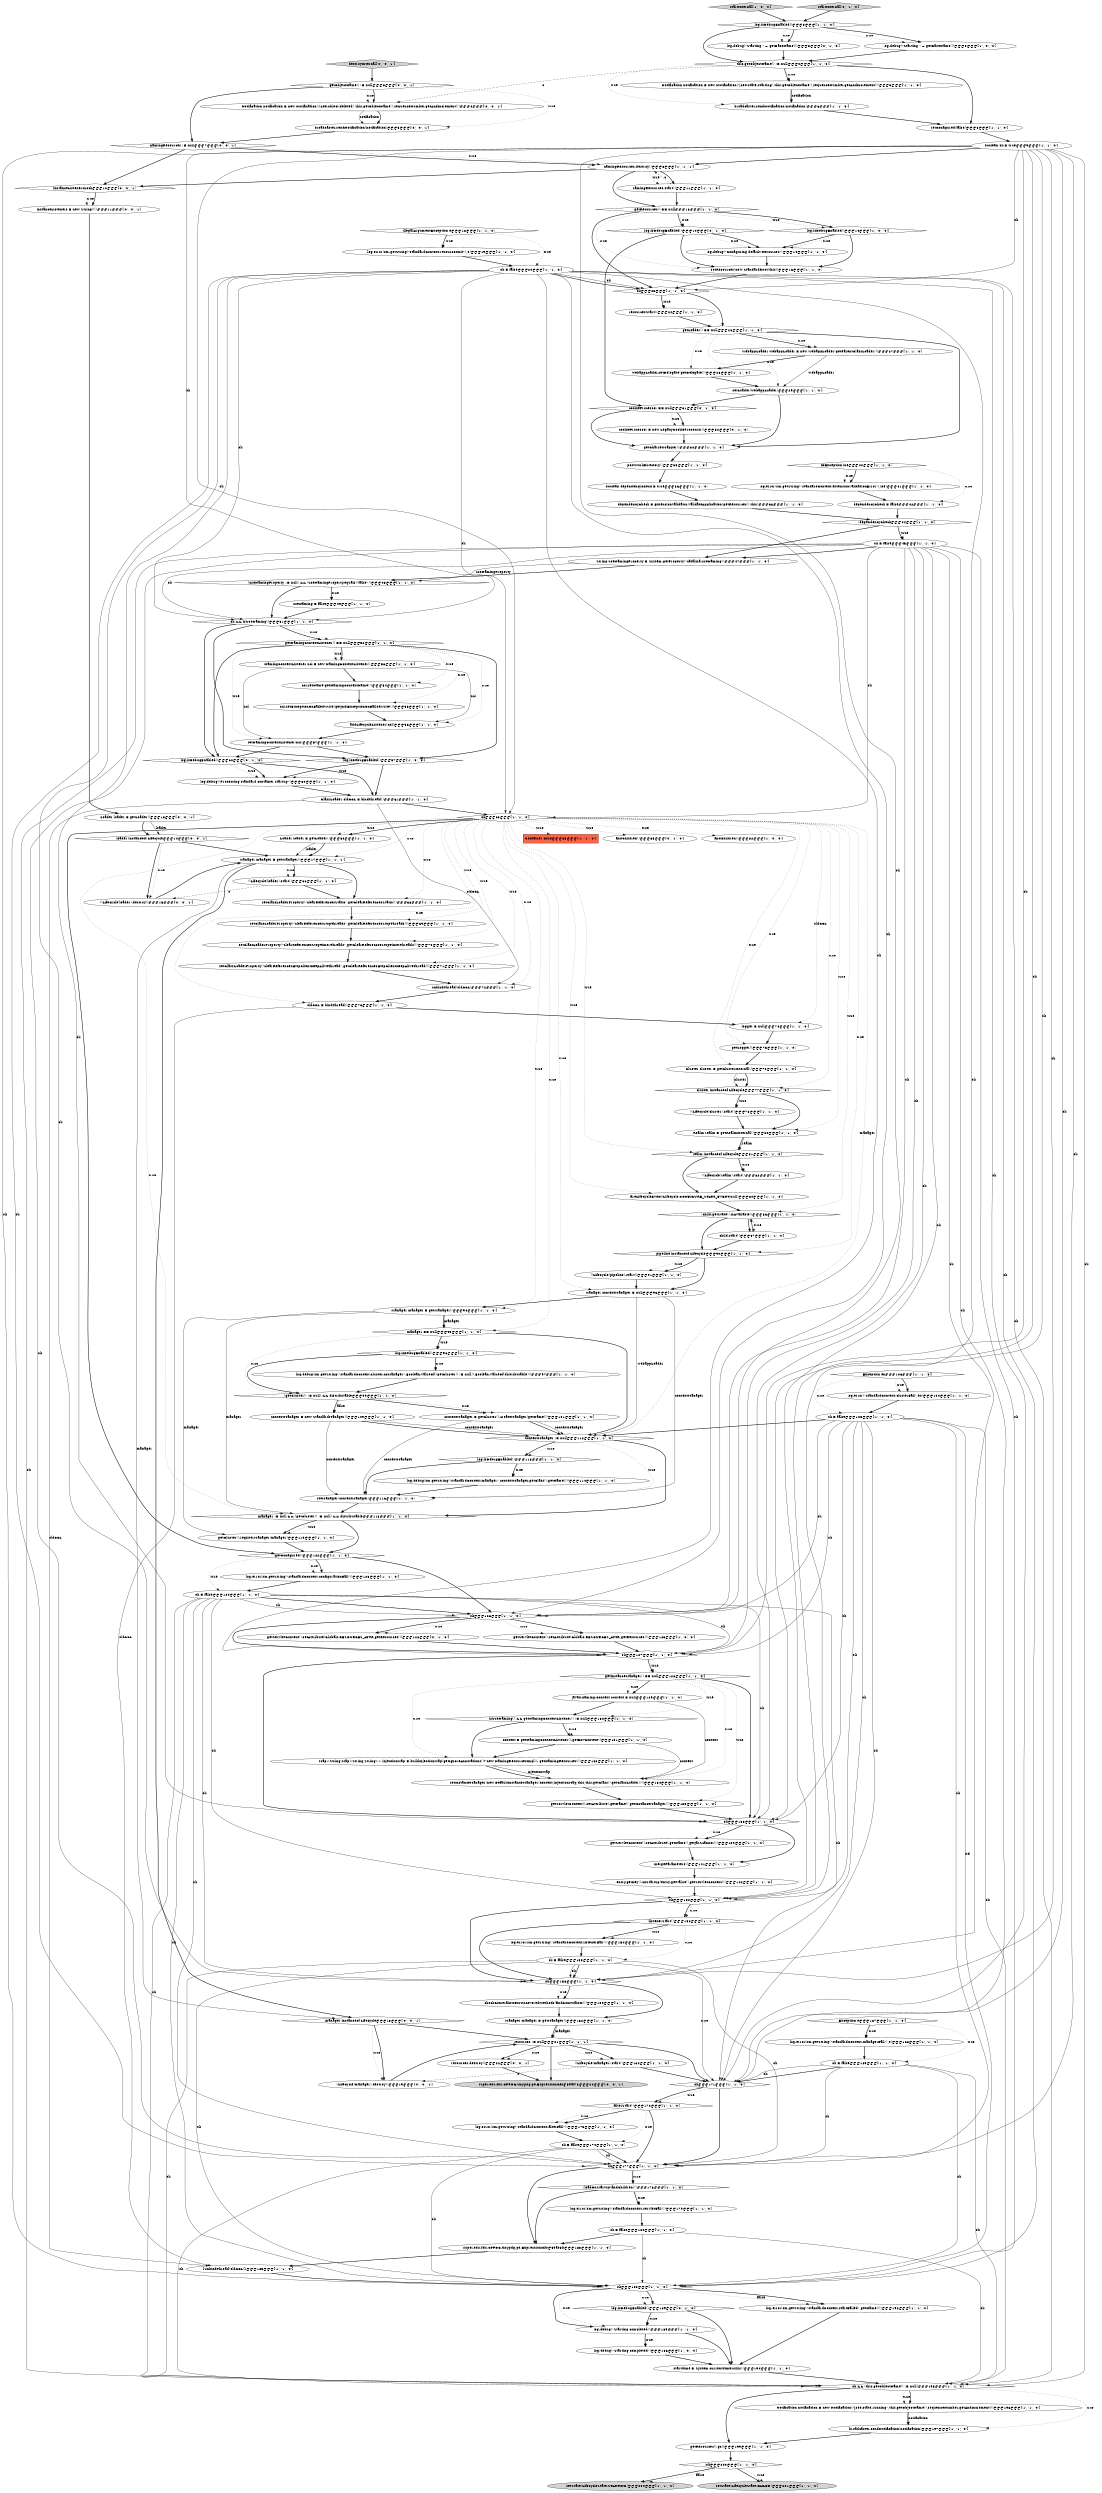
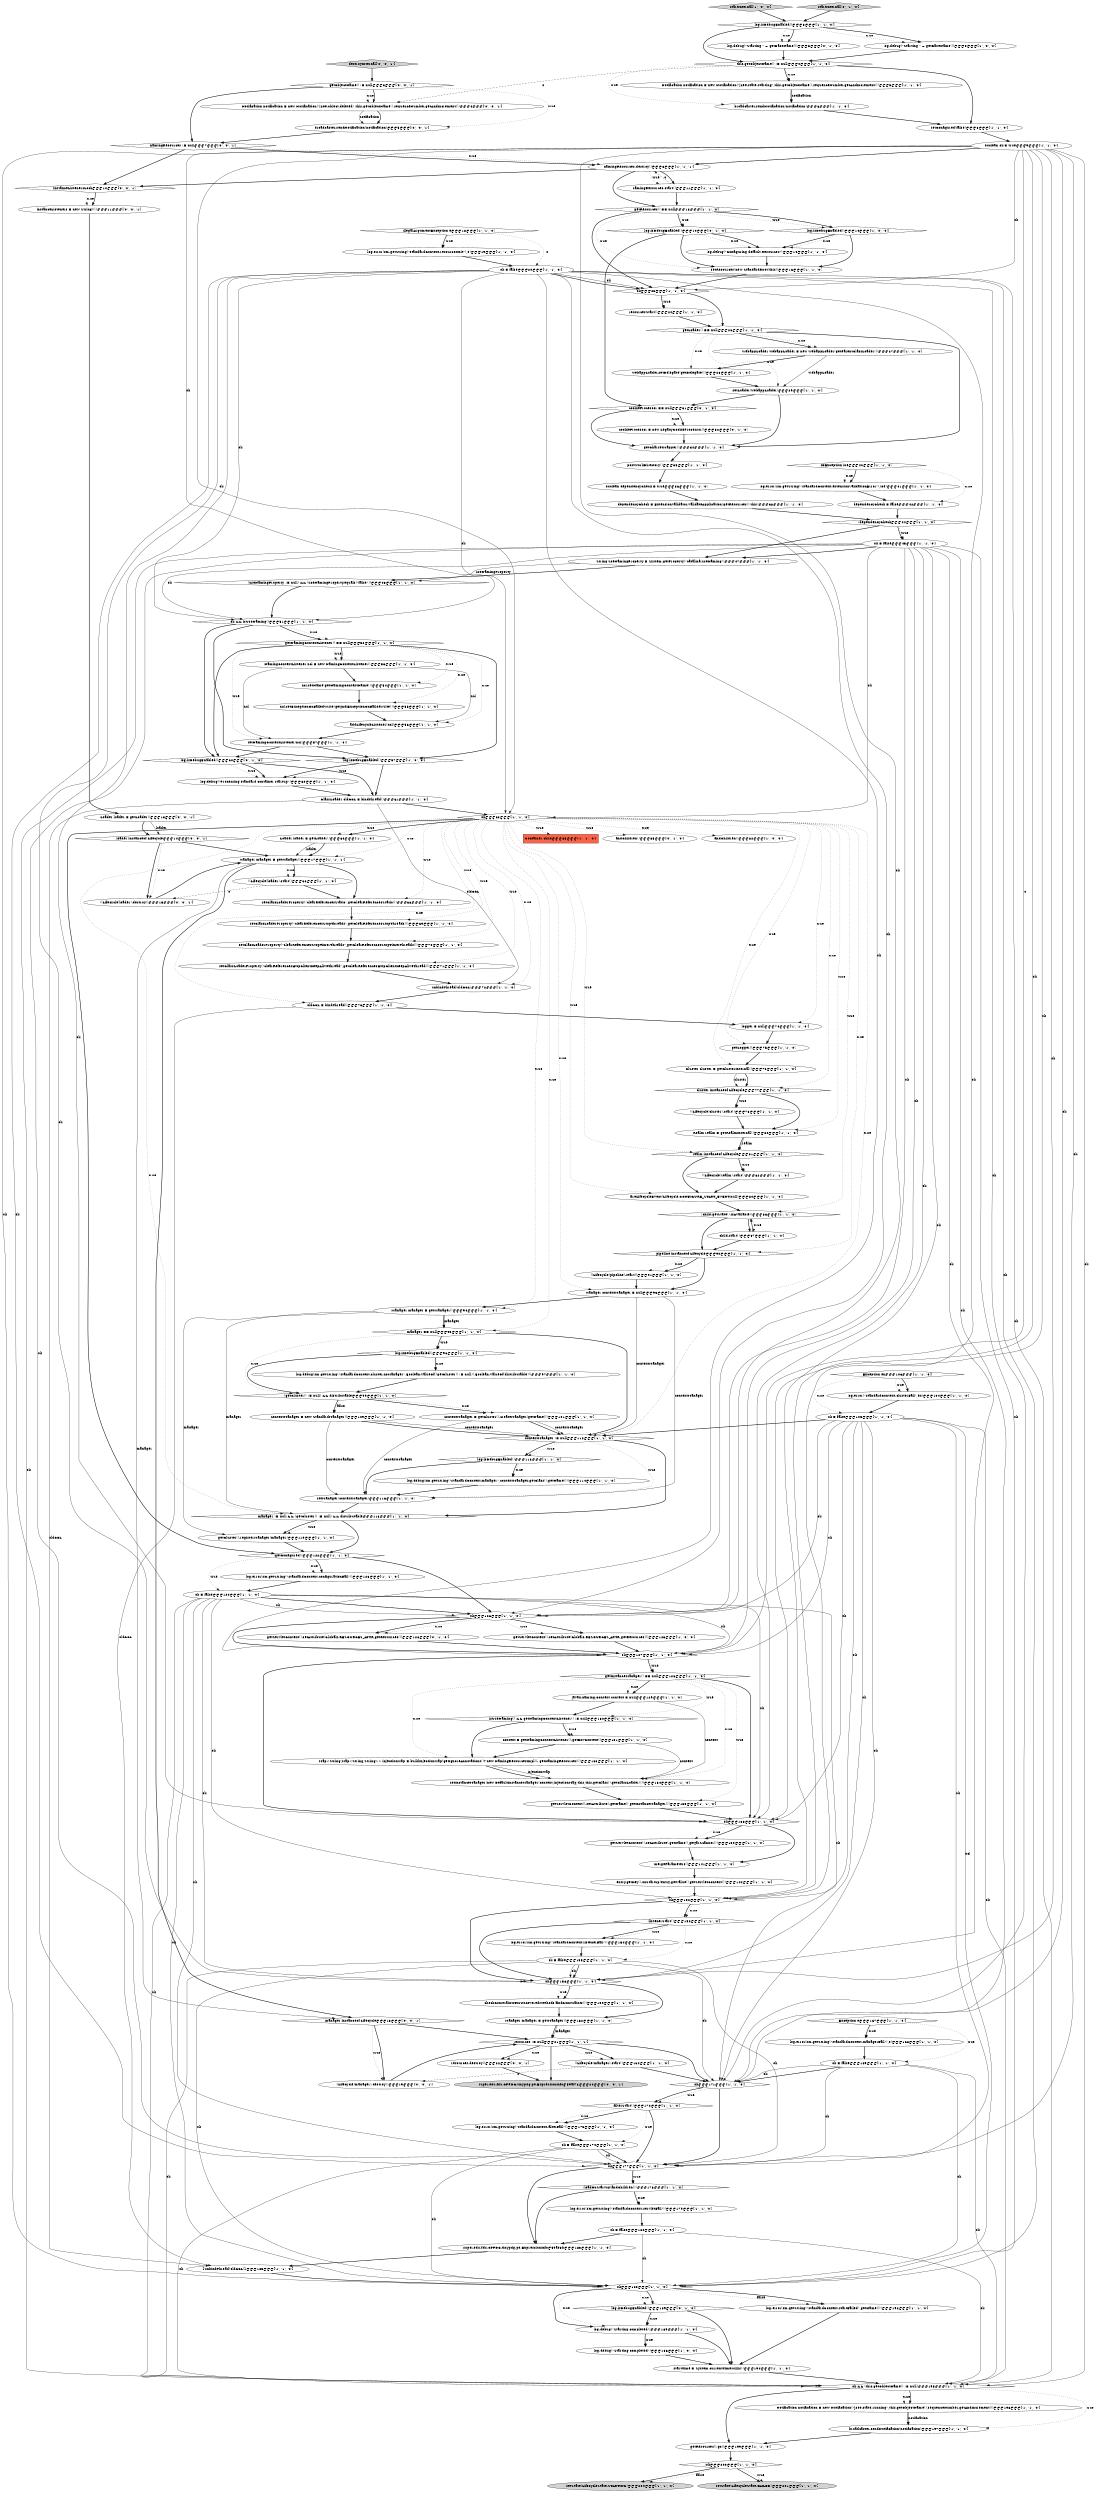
edge "IllegalArgumentException e@@@18@@@['1', '1', '0']" -> "ok = false@@@20@@@['1', '1', '0']": label "true" -> "0"
node "useNaming = false@@@49@@@['1', '1', '0']": removed
edge "boolean ok = true@@@9@@@['1', '1', '0']" -> "ok@@@127@@@['1', '1', '0']": label "ok" -> "0"
edge "ok@@@63@@@['1', '1', '0']" -> "logger = null@@@74@@@['1', '1', '0']": label "oldCCL" -> "true"
edge "ok@@@63@@@['1', '1', '0']" -> "contextManager != null@@@112@@@['1', '1', '0']": label "manager" -> "true"
edge "Manager contextManager = null@@@93@@@['1', '1', '0']" -> "contextManager != null@@@112@@@['1', '1', '0']": label "webappLoader" -> "contextManager"
edge "ok = false@@@155@@@['1', '1', '0']" -> "ok@@@171@@@['1', '1', '0']": label "true" -> "ok"
